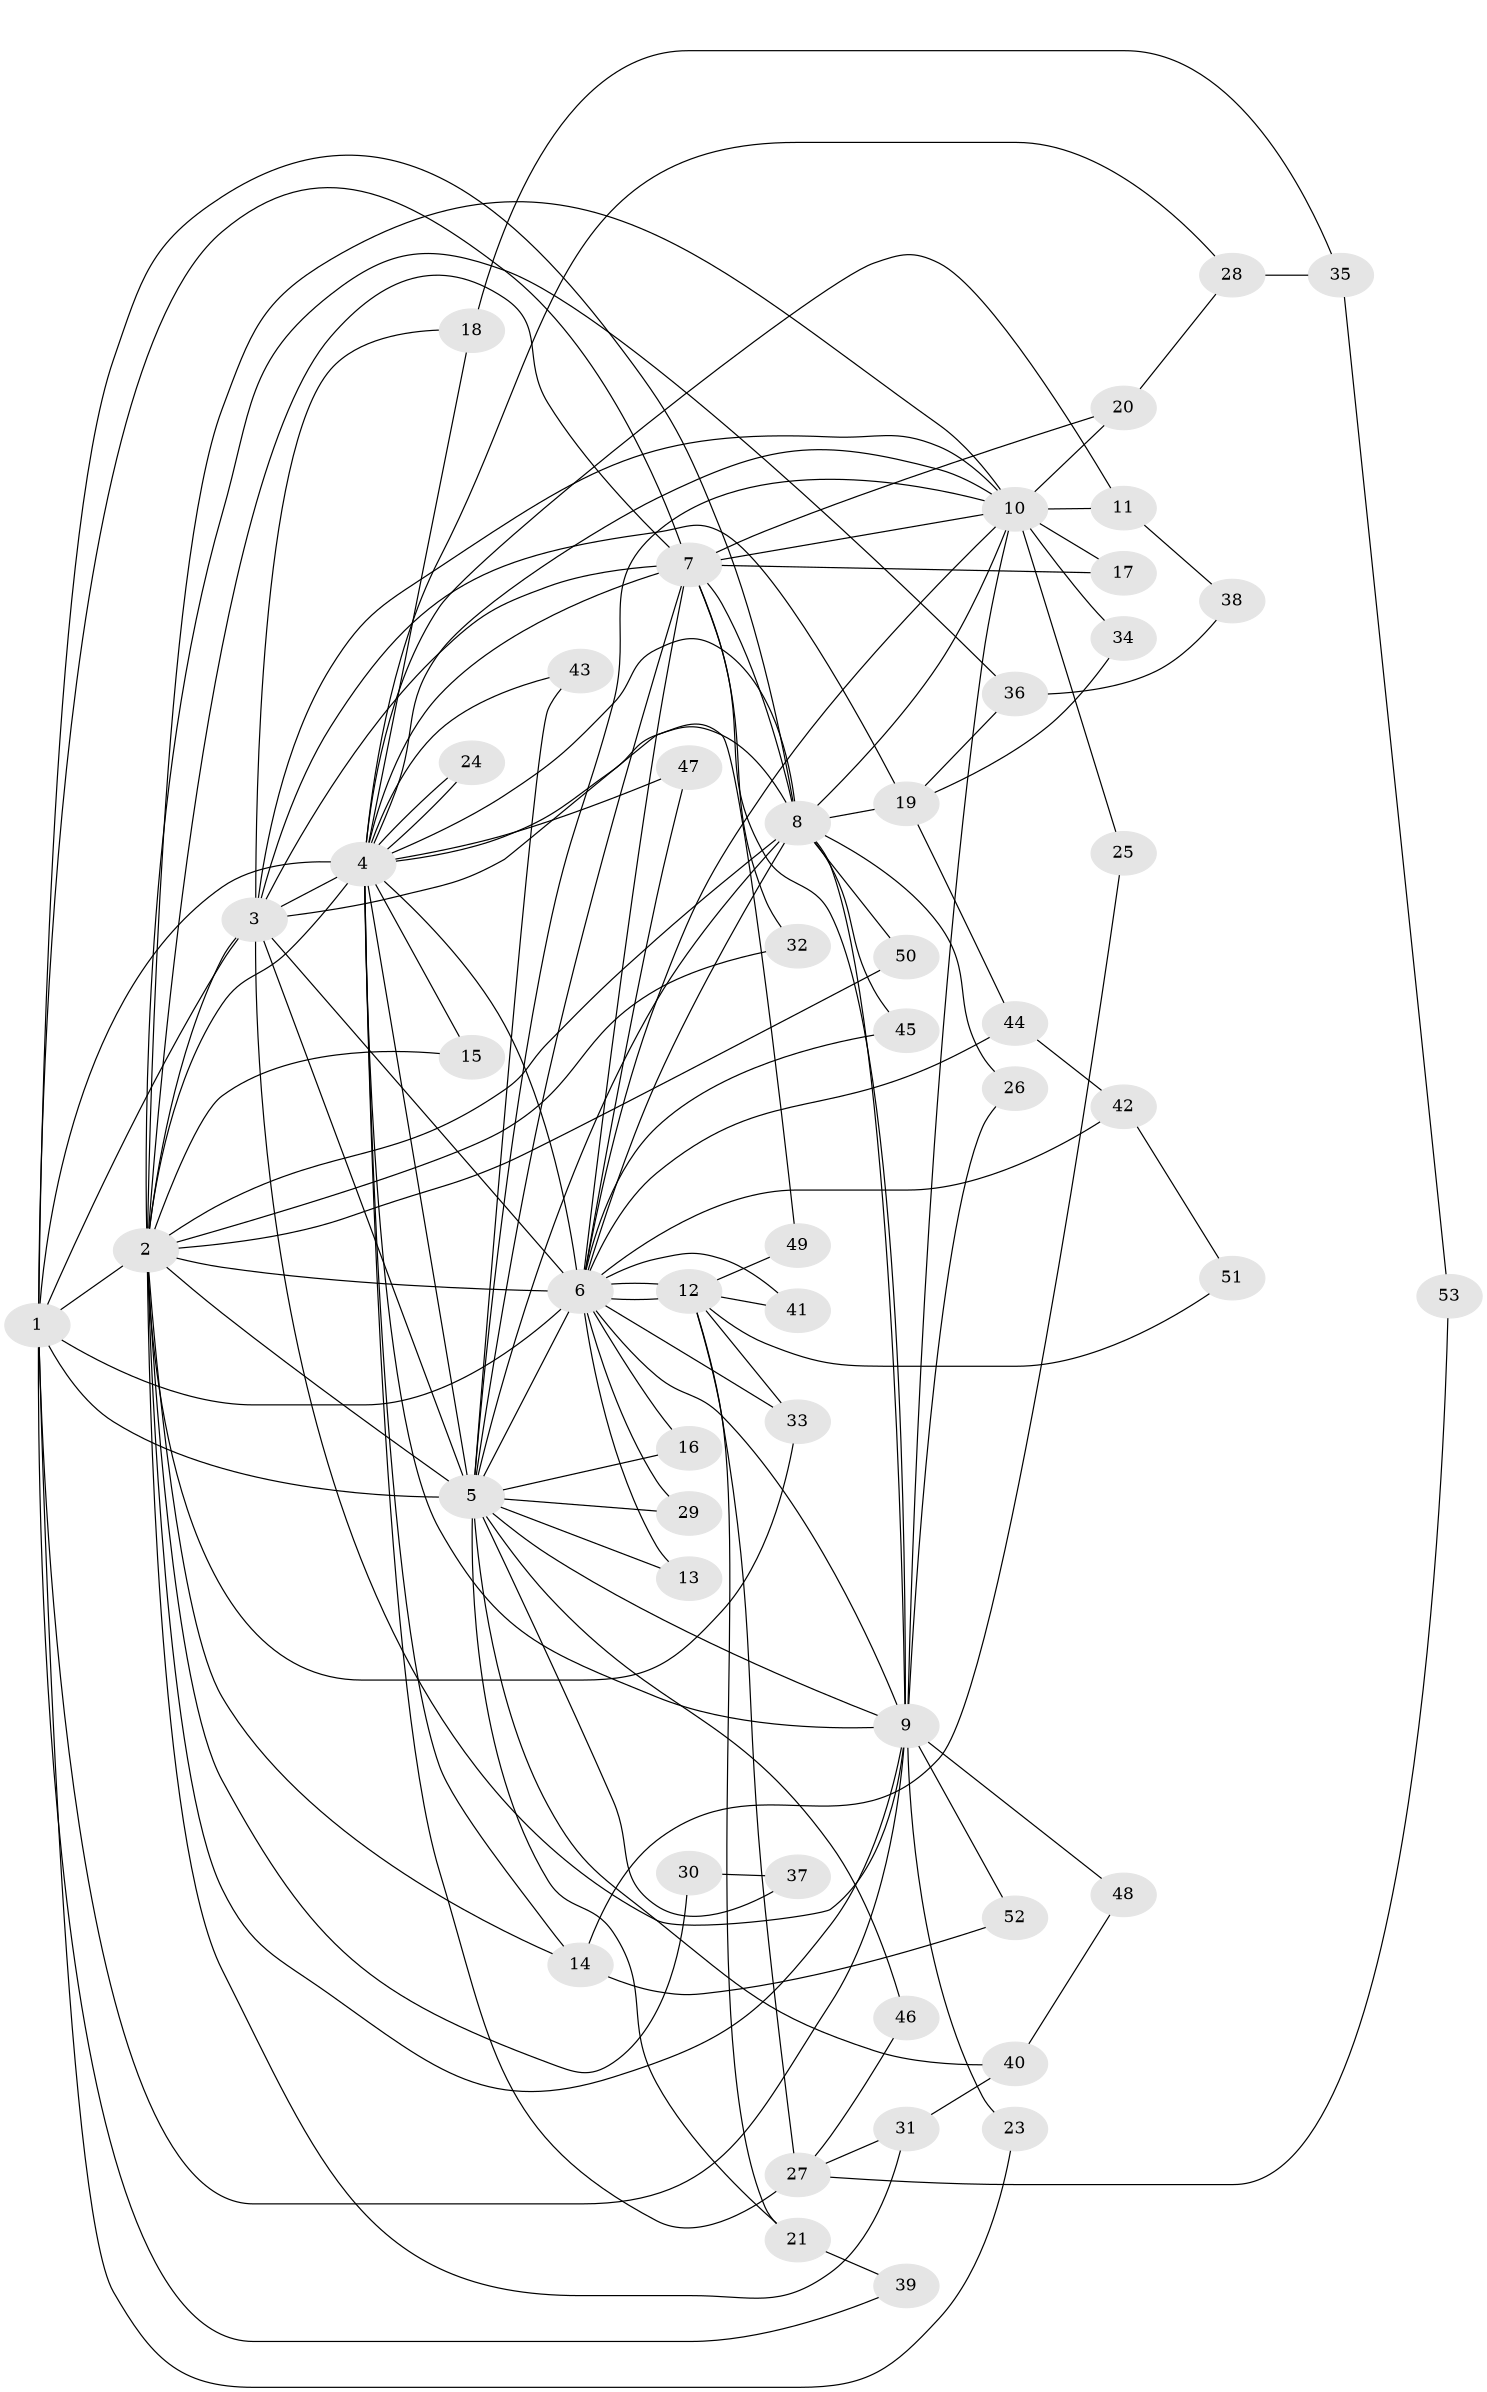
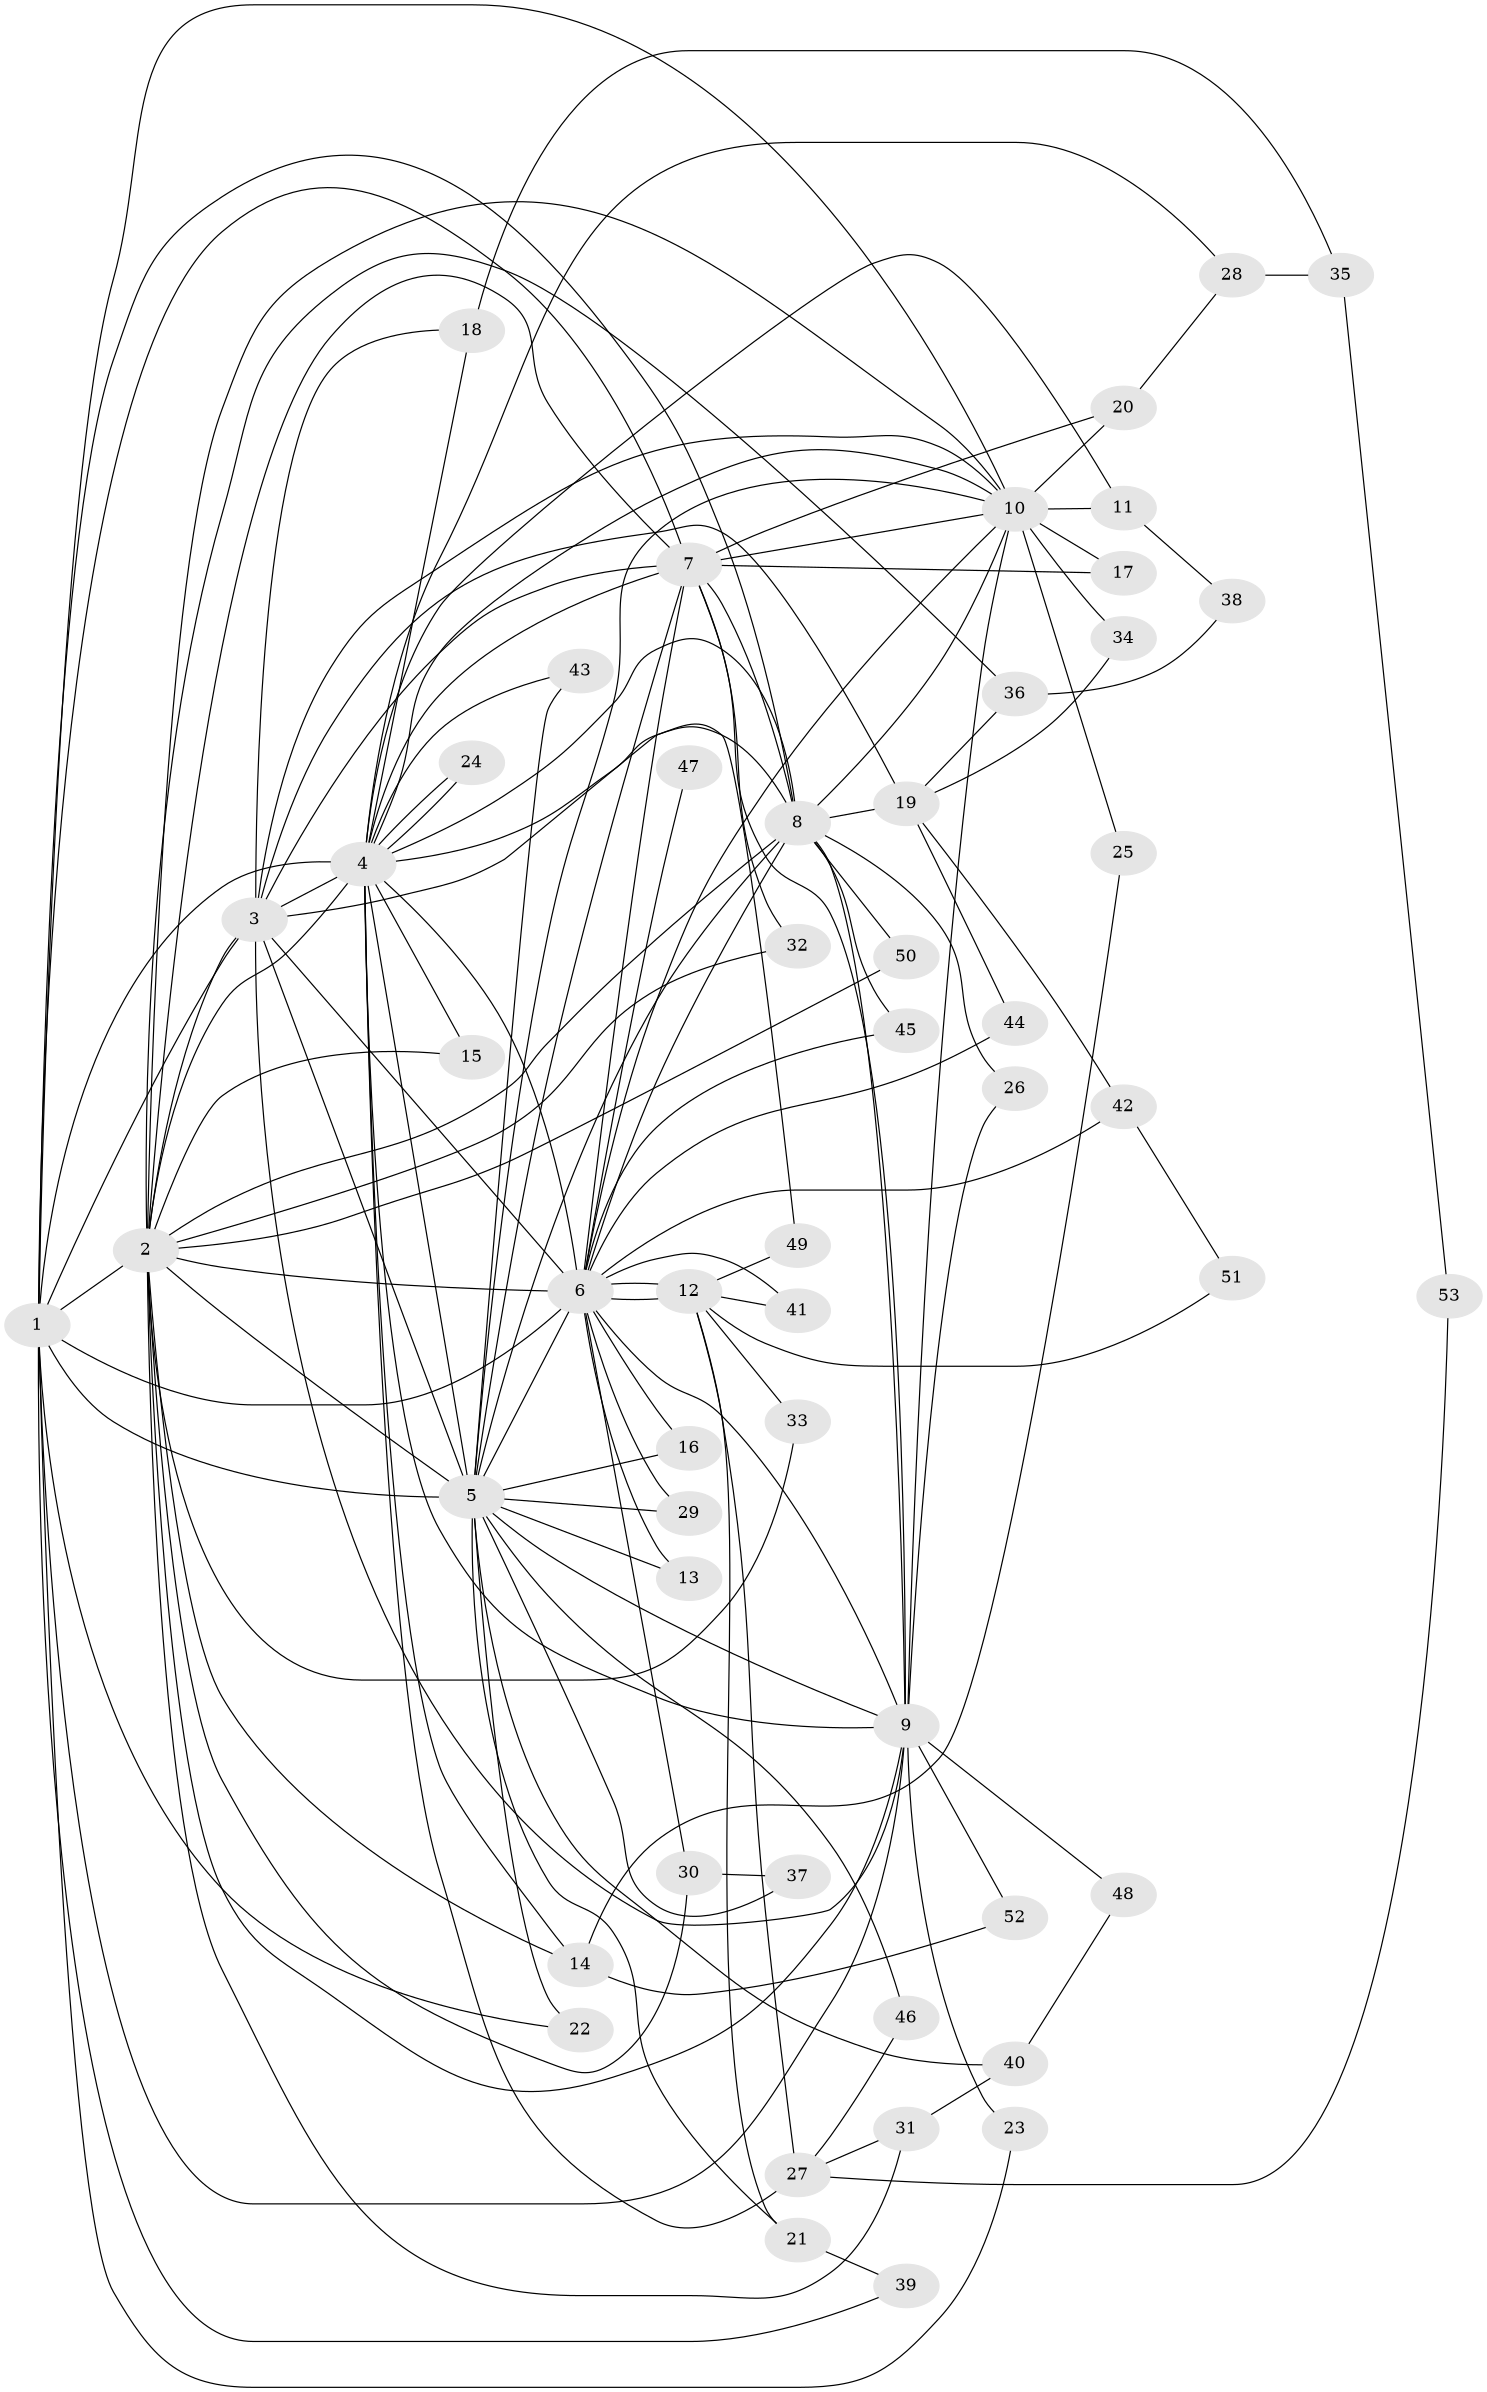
edge "10" -- "1": added
edge "47" -- "4": removed
edge "44" -- "42": now "19" -- "42"
edge "6" -- "33": now "6" -- "30"
node "22": added
